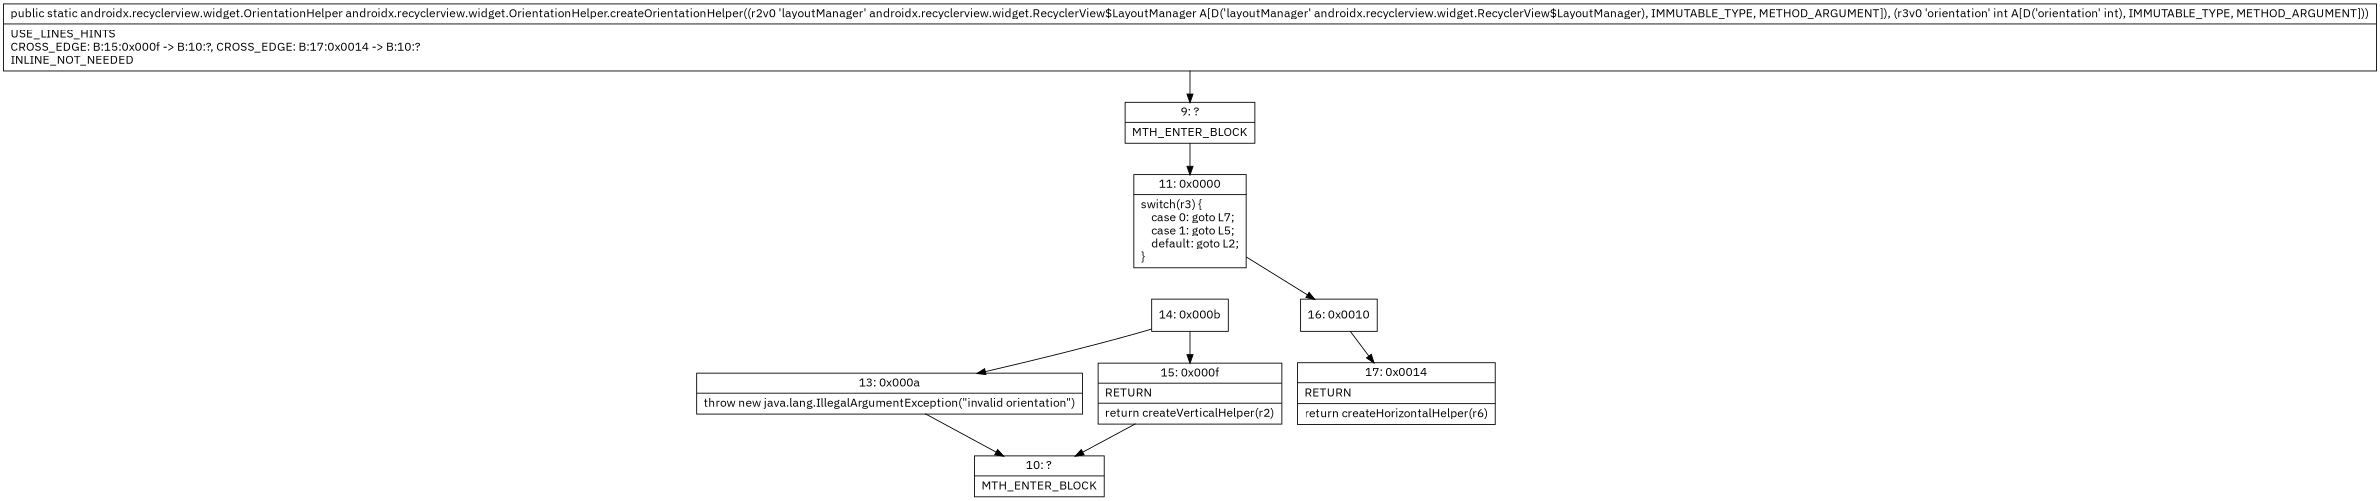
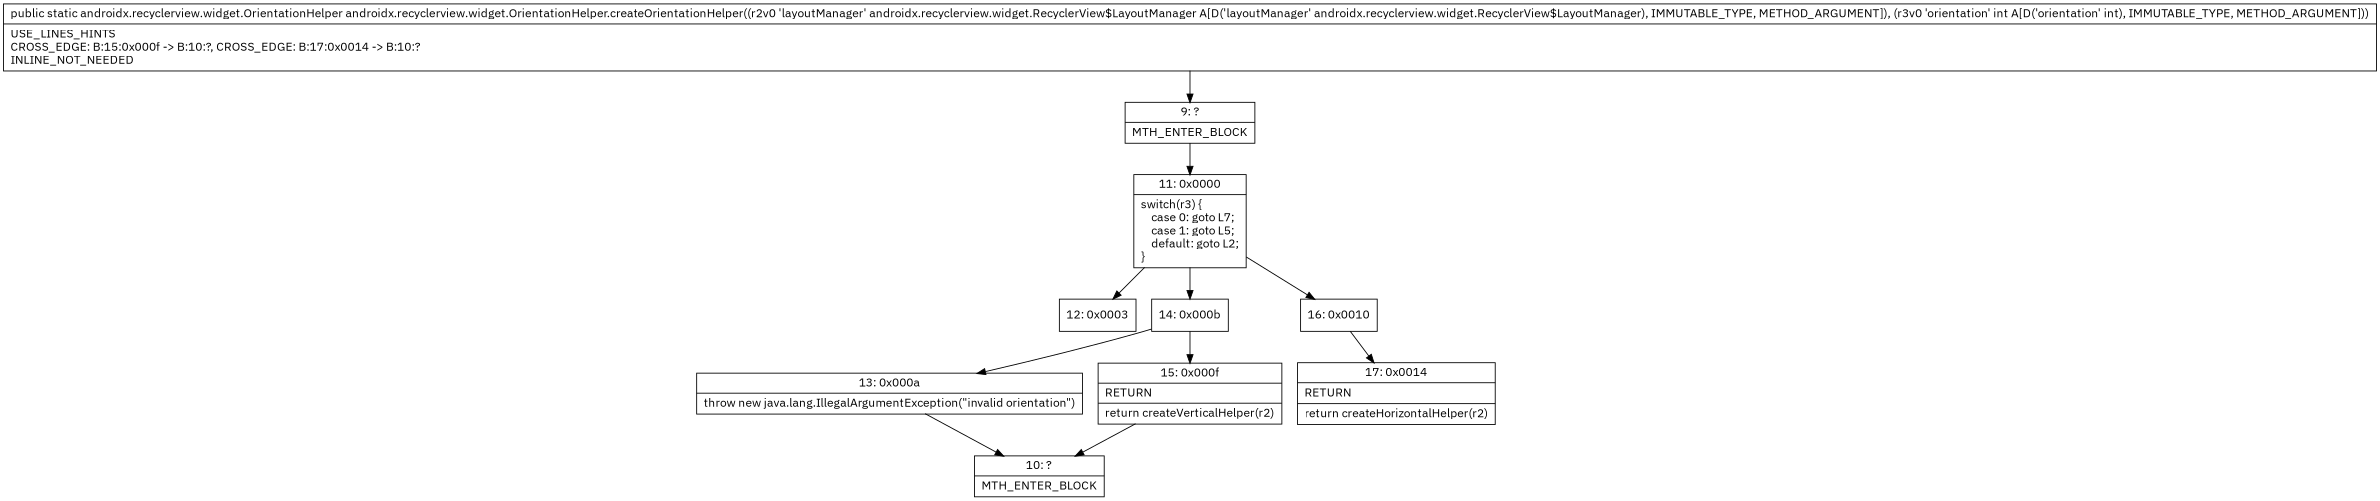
edge "11: 0x0000" -> "14: 0x000b": added
node "12: 0x0003": added
node "17: 0x0014": text "return createHorizontalHelper(r6)" -> "return createHorizontalHelper(r2)"
